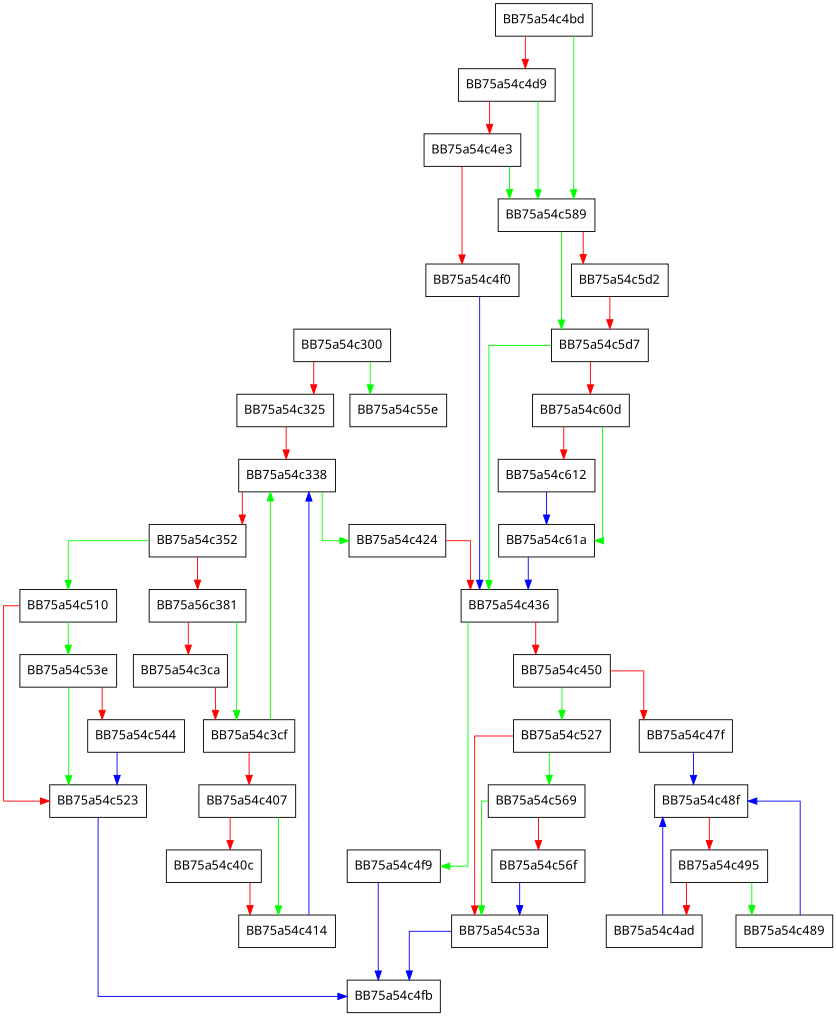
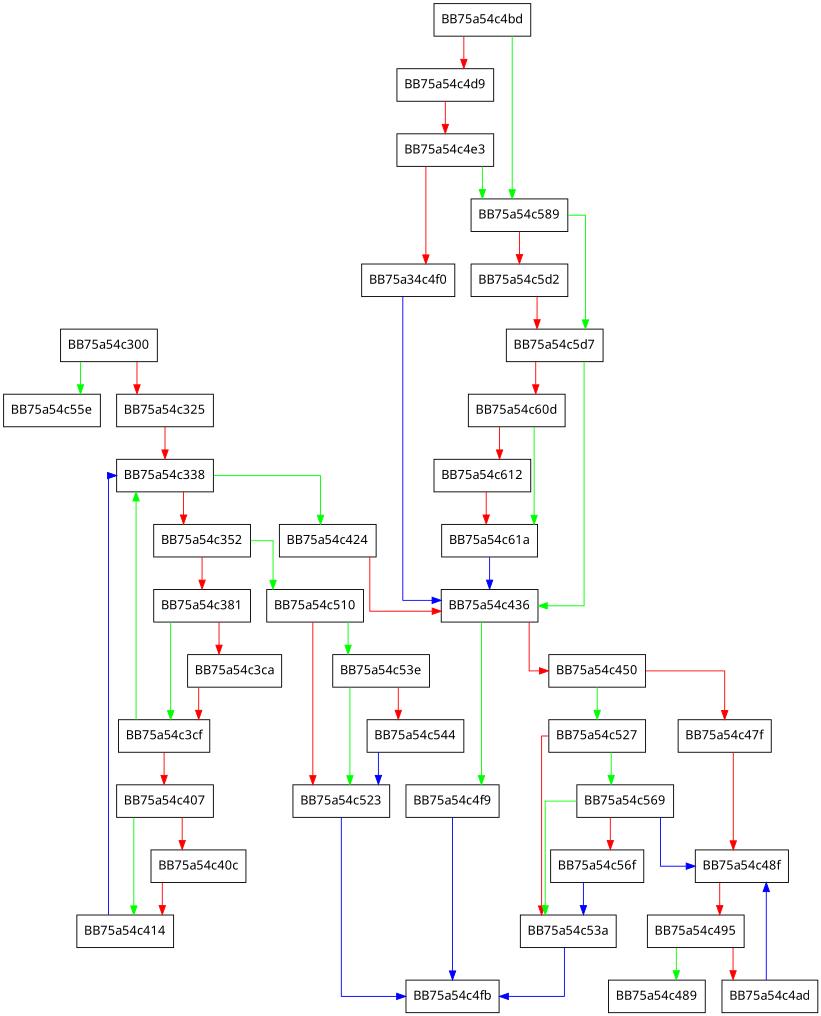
edge "BB75a54c4d9" -> "BB75a54c589": removed
node "BB75a54c4f0": label "BB75a54c4f0" -> "BB75a34c4f0"
edge "BB75a54c612" -> "BB75a54c61a": color blue -> red
node "BB75a56c381": label "BB75a56c381" -> "BB75a54c381"
edge "BB75a54c47f" -> "BB75a54c48f": color blue -> red
edge "BB75a54c489" -> "BB75a54c48f": now "BB75a54c569" -> "BB75a54c48f"
